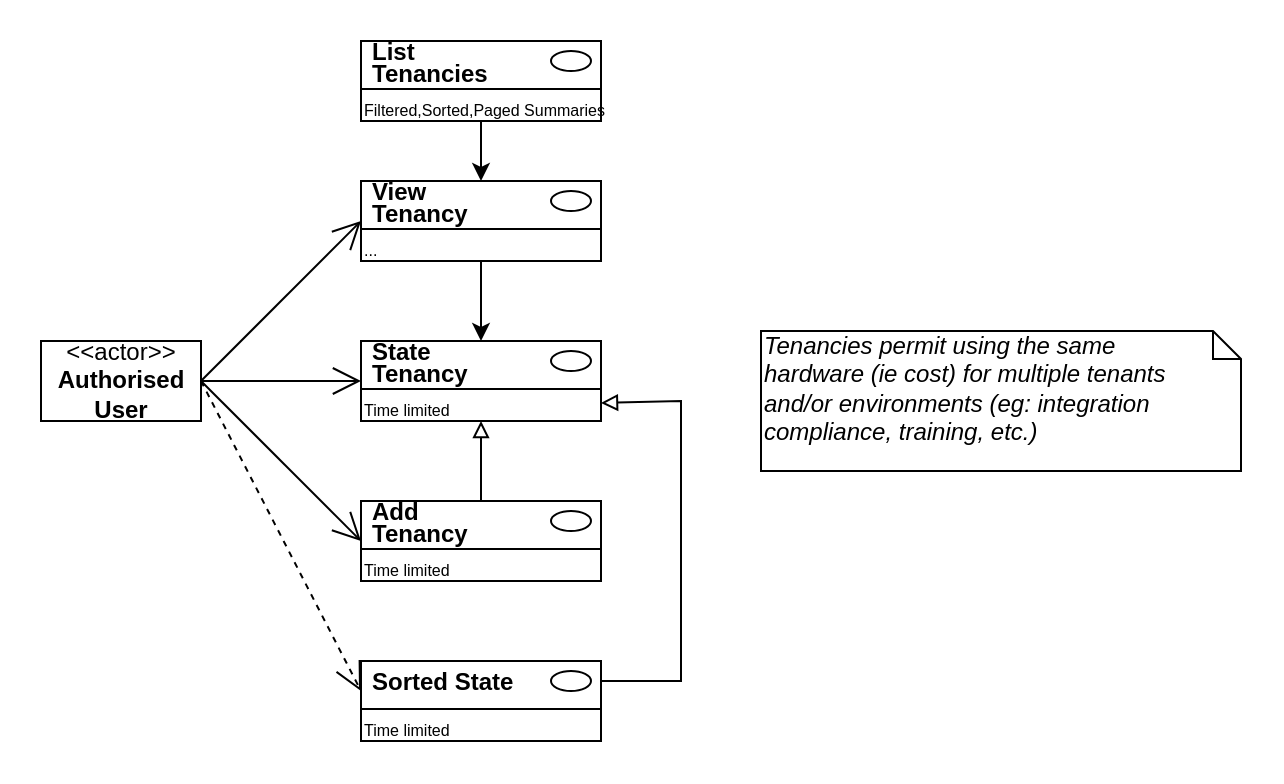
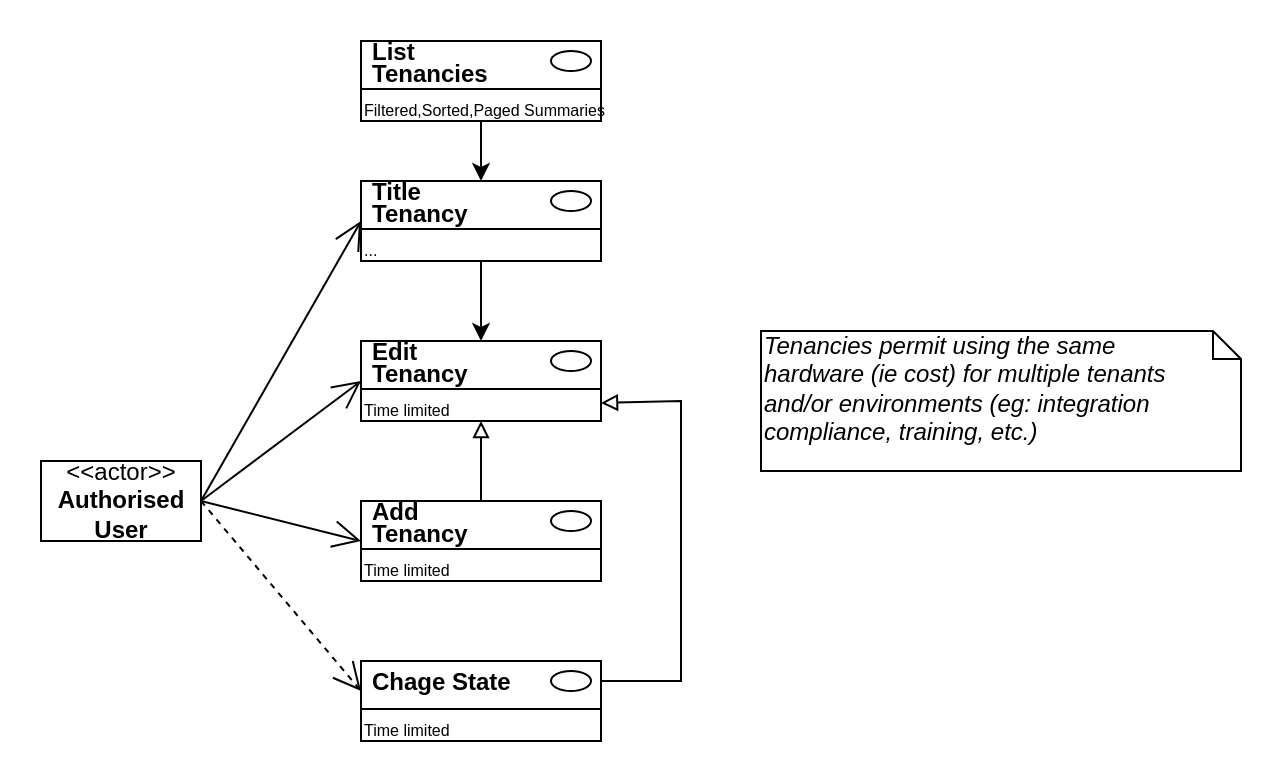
node "View Tenancy": label "View Tenancy" -> "Title Tenancy"
node "State Tenancy": label "State Tenancy" -> "Edit Tenancy"
node "<<actor>> Authorised User": moved (121, 381) -> (121, 501)
node "Sorted State": label "Sorted State" -> "Chage State"
